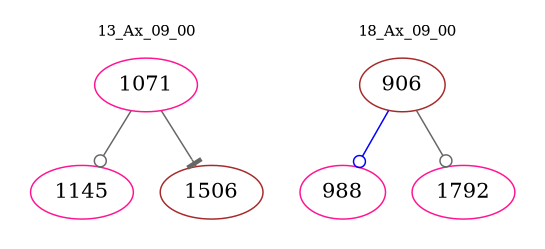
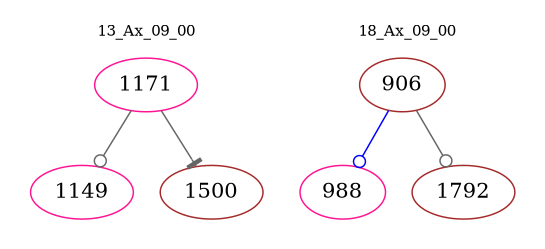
node "1071": label "1071" -> "1171"
node "1145": label "1145" -> "1149"
node "1506": label "1506" -> "1500"
node "1792": color deeppink -> brown
